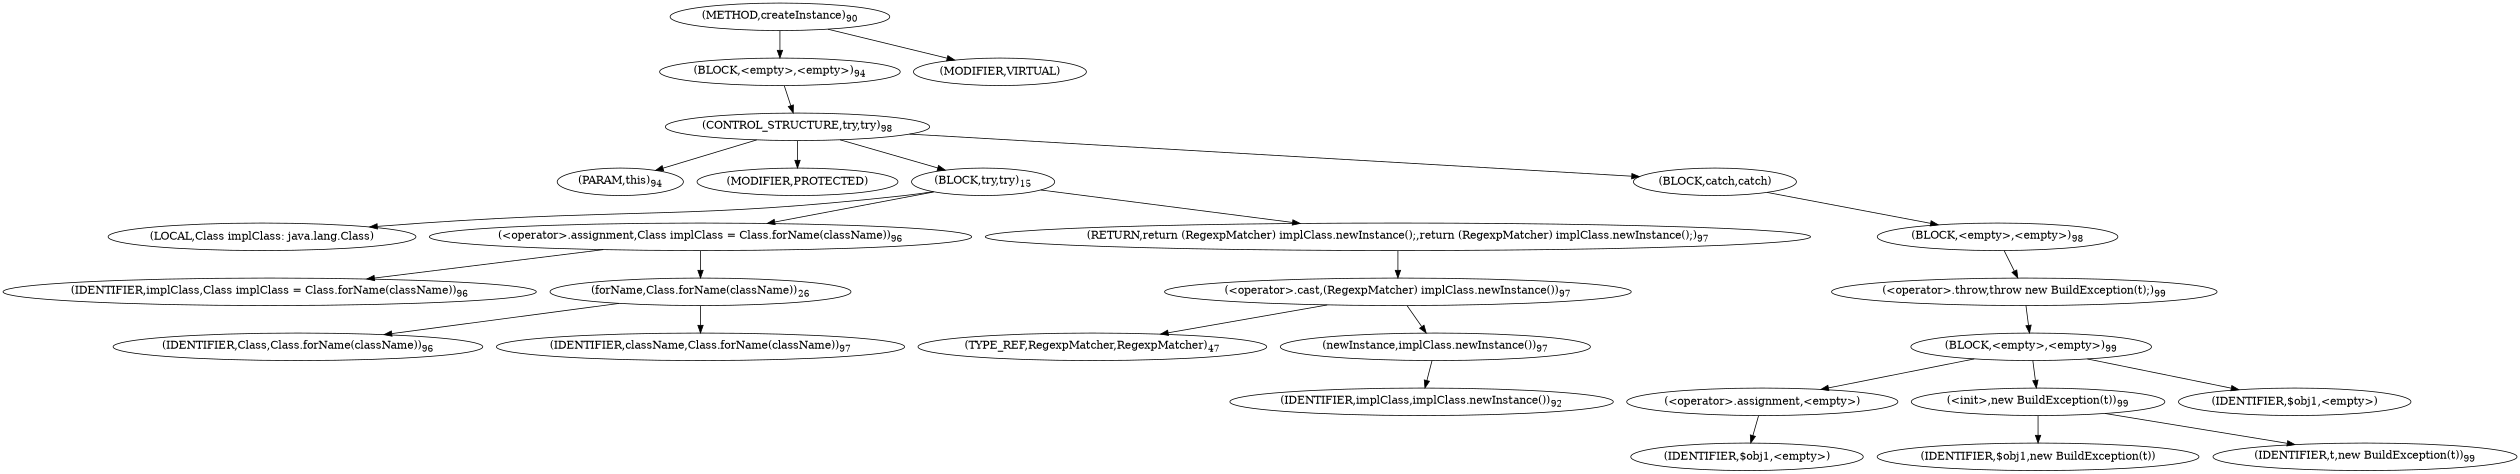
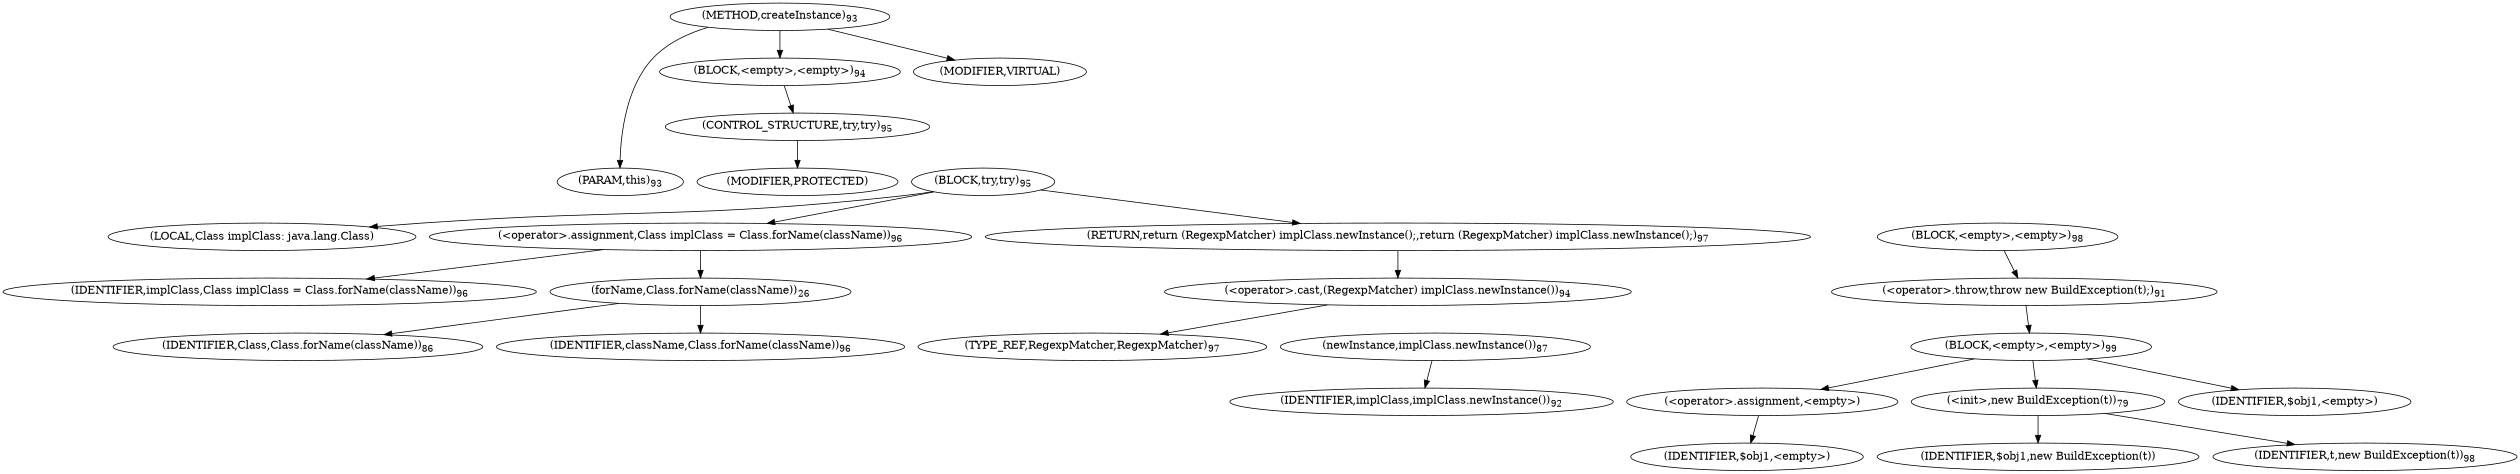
node "(METHOD,createInstance)": text "90" -> "93"
node "(CONTROL_STRUCTURE,try,try)": text "98" -> "95"
edge "(CONTROL_STRUCTURE,try,try)" -> "(PARAM,this)": now "(METHOD,createInstance)" -> "(PARAM,this)"
edge "(CONTROL_STRUCTURE,try,try)" -> "(BLOCK,try,try)": removed
node "(PARAM,this)": text "94" -> "93"
node "(BLOCK,try,try)": text "15" -> "95"
node "(BLOCK,catch,catch)": removed
node "(<operator>.cast,(RegexpMatcher) implClass.newInstance())": text "97" -> "94"
node "(<operator>.throw,throw new BuildException(t);)": text "99" -> "91"
edge "(<operator>.cast,(RegexpMatcher) implClass.newInstance())" -> "(newInstance,implClass.newInstance())": removed
node "(IDENTIFIER,Class,Class.forName(className))": text "96" -> "86"
node "(IDENTIFIER,className,Class.forName(className))": text "97" -> "96"
node "(TYPE_REF,RegexpMatcher,RegexpMatcher)": text "47" -> "97"
node "(newInstance,implClass.newInstance())": text "97" -> "87"
node "(<init>,new BuildException(t))": text "99" -> "79"
node "(IDENTIFIER,t,new BuildException(t))": text "99" -> "98"
